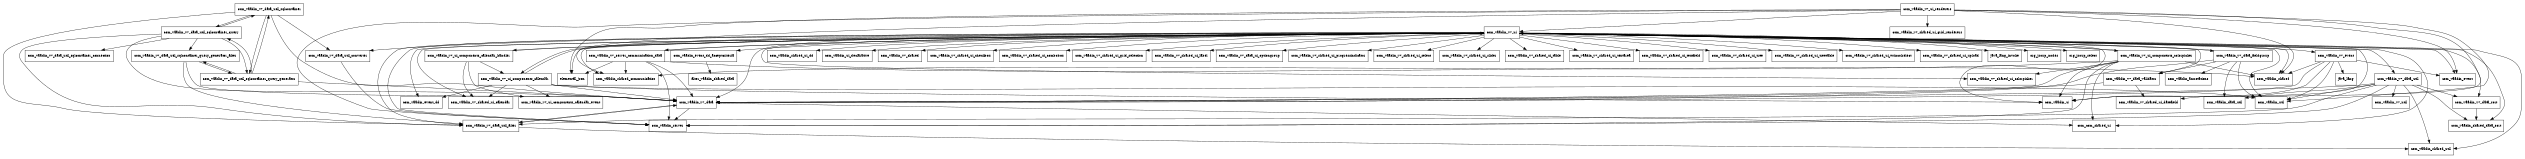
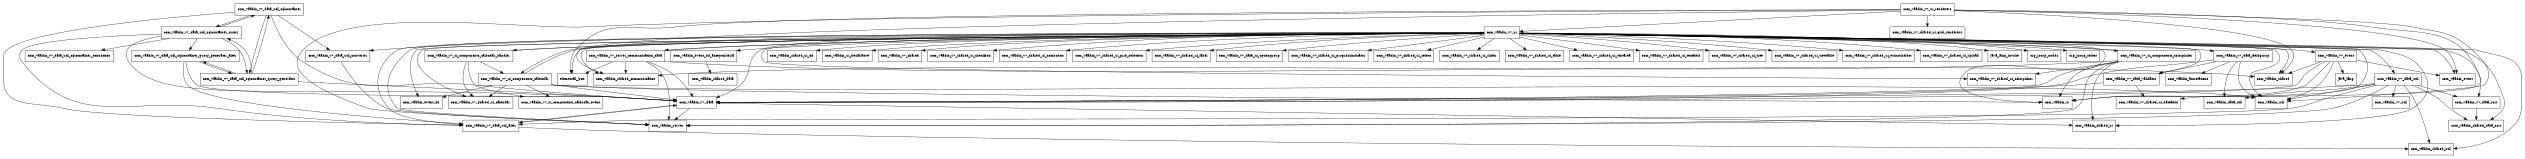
edge "com_vaadin_v7_data_fieldgroup" -> "com_vaadin_v7_ui": removed
edge "com_vaadin_v7_ui_components_colorpicker" -> "com_vaadin_shared": removed
node "filter_vaadin_shared_data": label "filter_vaadin_shared_data" -> "com_vaadin_shared_data"
node "com_com_shared_ui": label "com_com_shared_ui" -> "com_vaadin_shared_ui"
